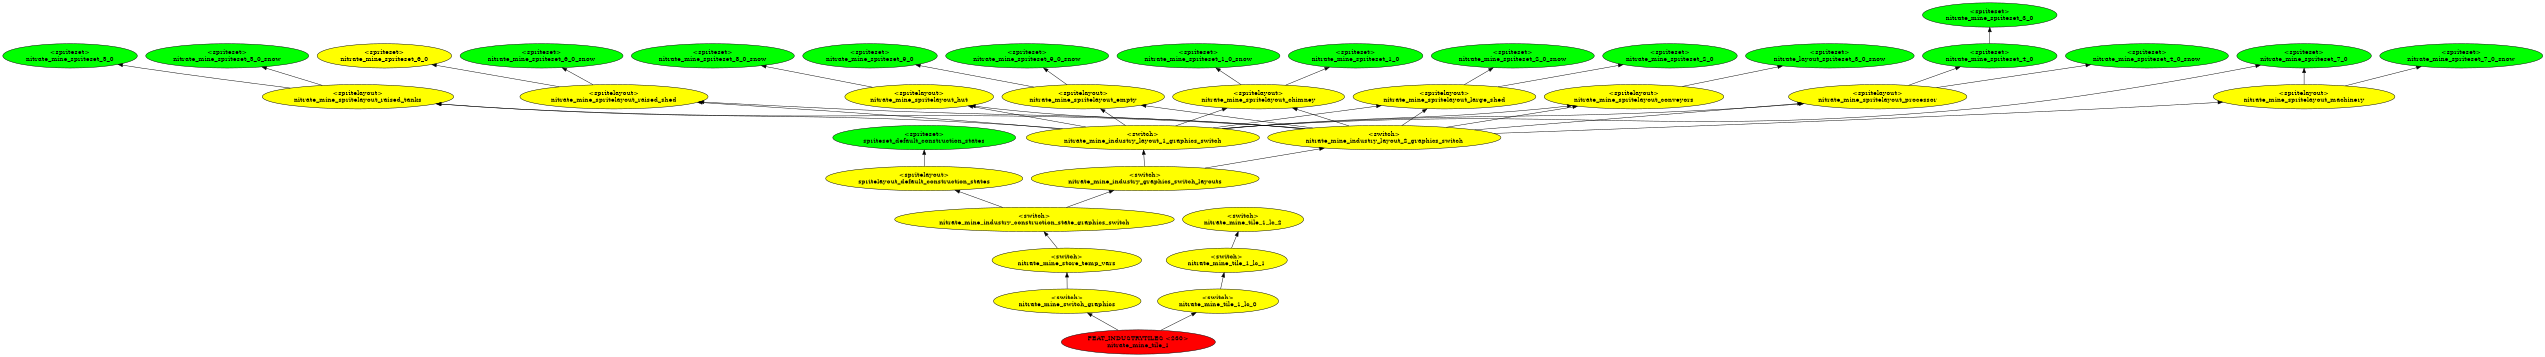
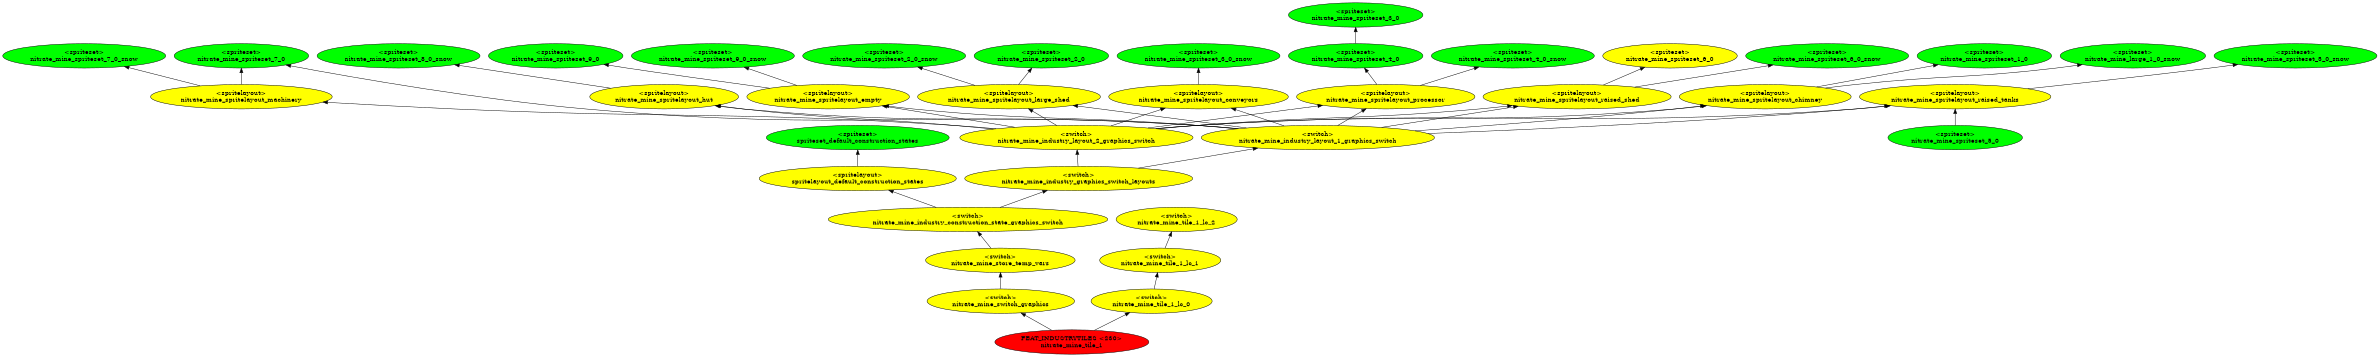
node "<spriteset> nitrate_mine_spriteset_1_0_snow": label "<spriteset> nitrate_mine_spriteset_1_0_snow" -> "<spriteset> nitrate_mine_large_1_0_snow"
node "<spriteset> nitrate_layout_spriteset_3_0_snow": label "<spriteset> nitrate_layout_spriteset_3_0_snow" -> "<spriteset> nitrate_mine_spriteset_3_0_snow"
edge "<spritelayout> nitrate_mine_spritelayout_raised_tanks" -> "<spriteset> nitrate_mine_spriteset_5_0": reversed
